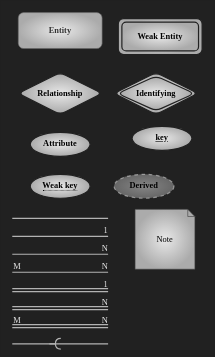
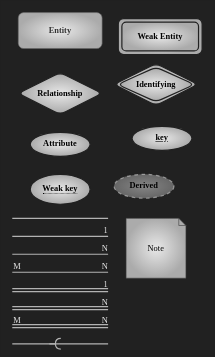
node "Identifying": moved (156, 93) -> (156, 84)
node "Weak key": size 60x24 -> 60x30
node "Note": moved (165, 239) -> (156, 248)
